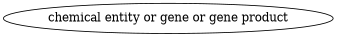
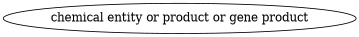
node "chemical entity or gene or gene product": label "chemical entity or gene or gene product" -> "chemical entity or product or gene product"
